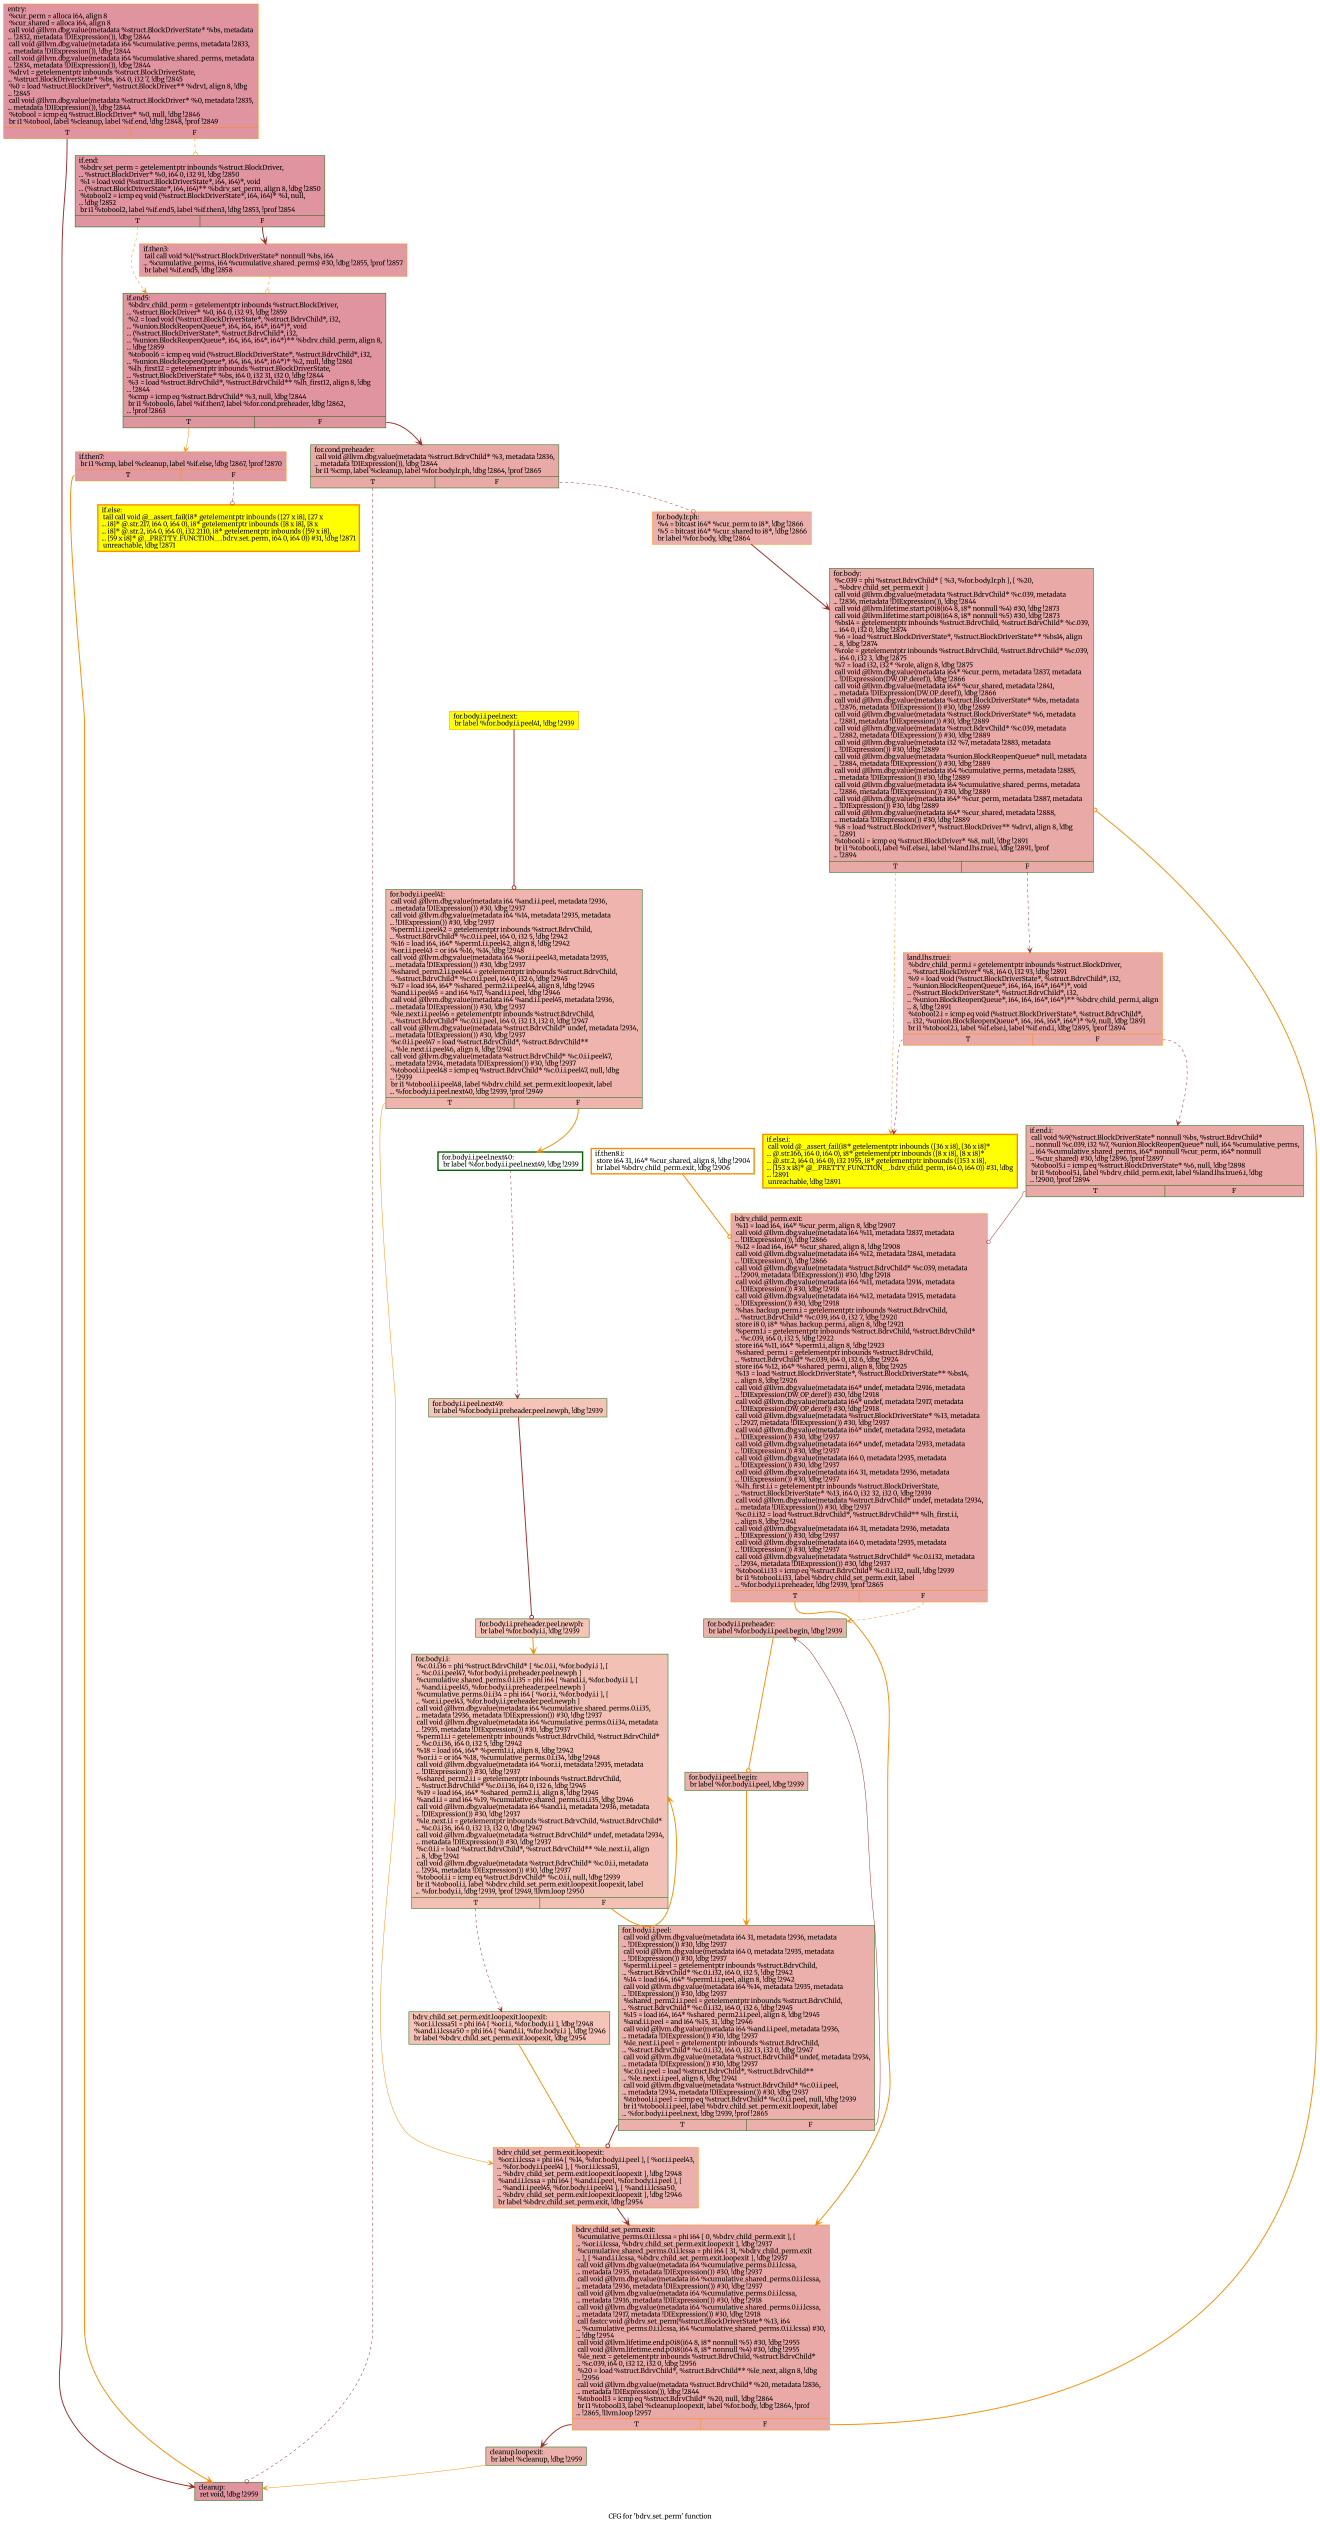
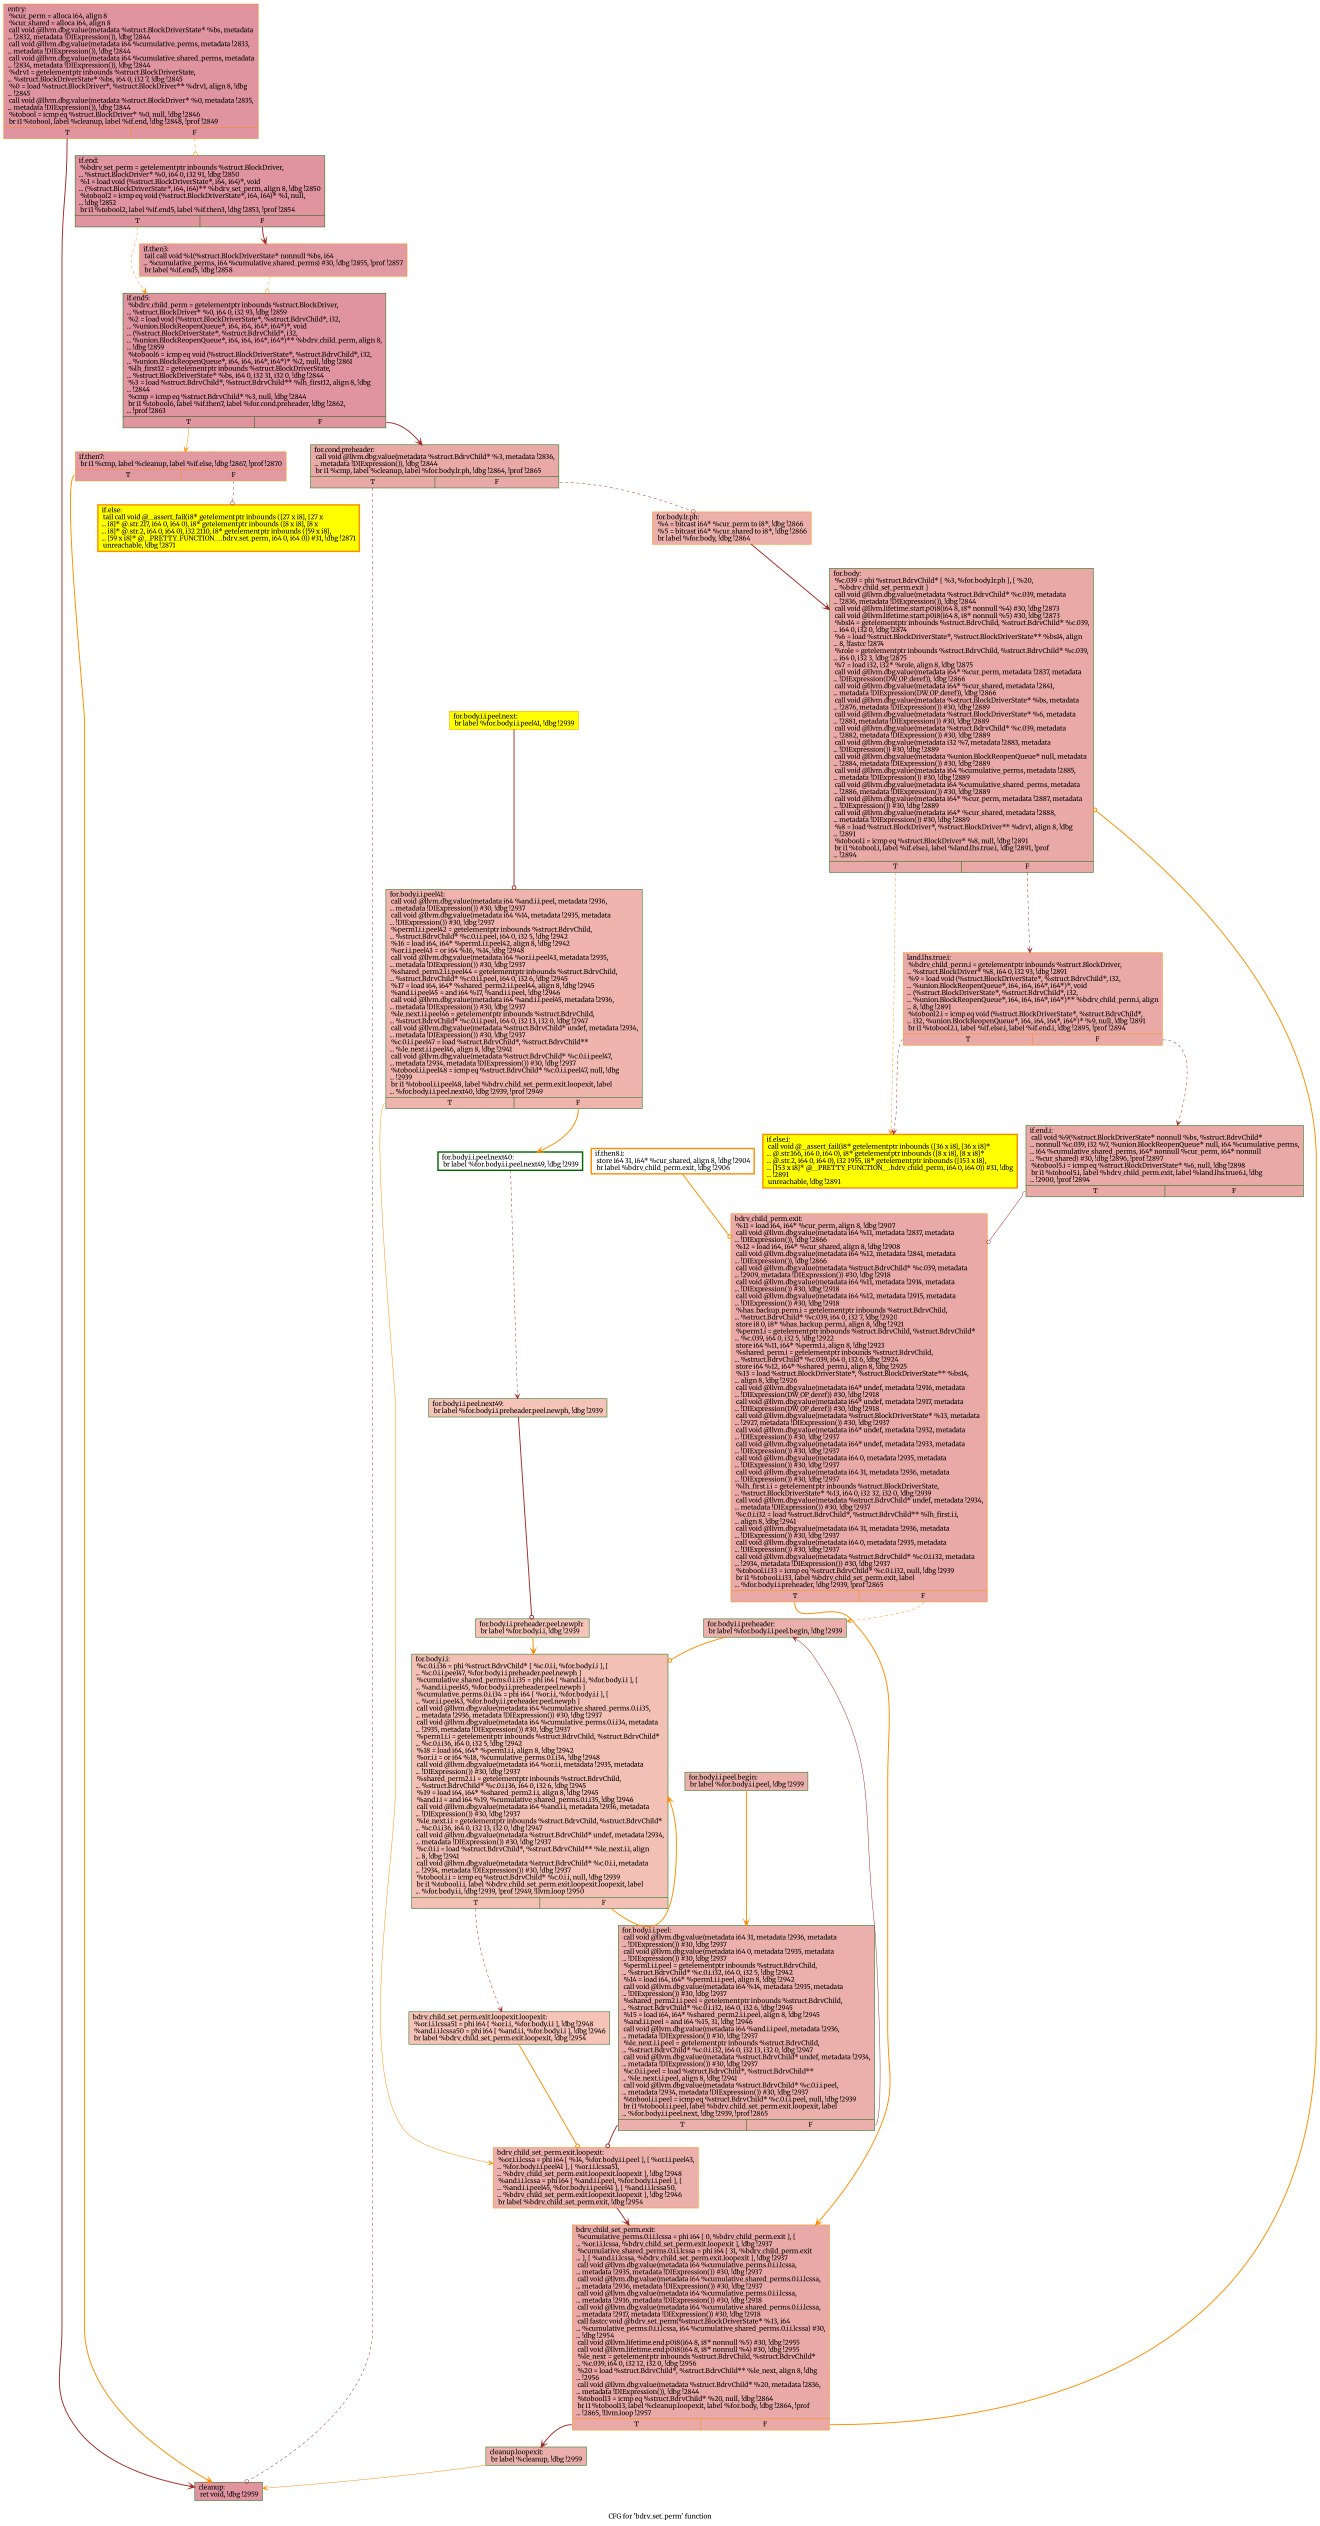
node "for.body:": text "... 8, !dbg !2874" -> "... 8, !fastcc !2874"
edge "for.body.i.i.preheader:" -> "for.body.i.i.peel.begin:": now "for.body.i.i.preheader:" -> "for.body.i.i:"
